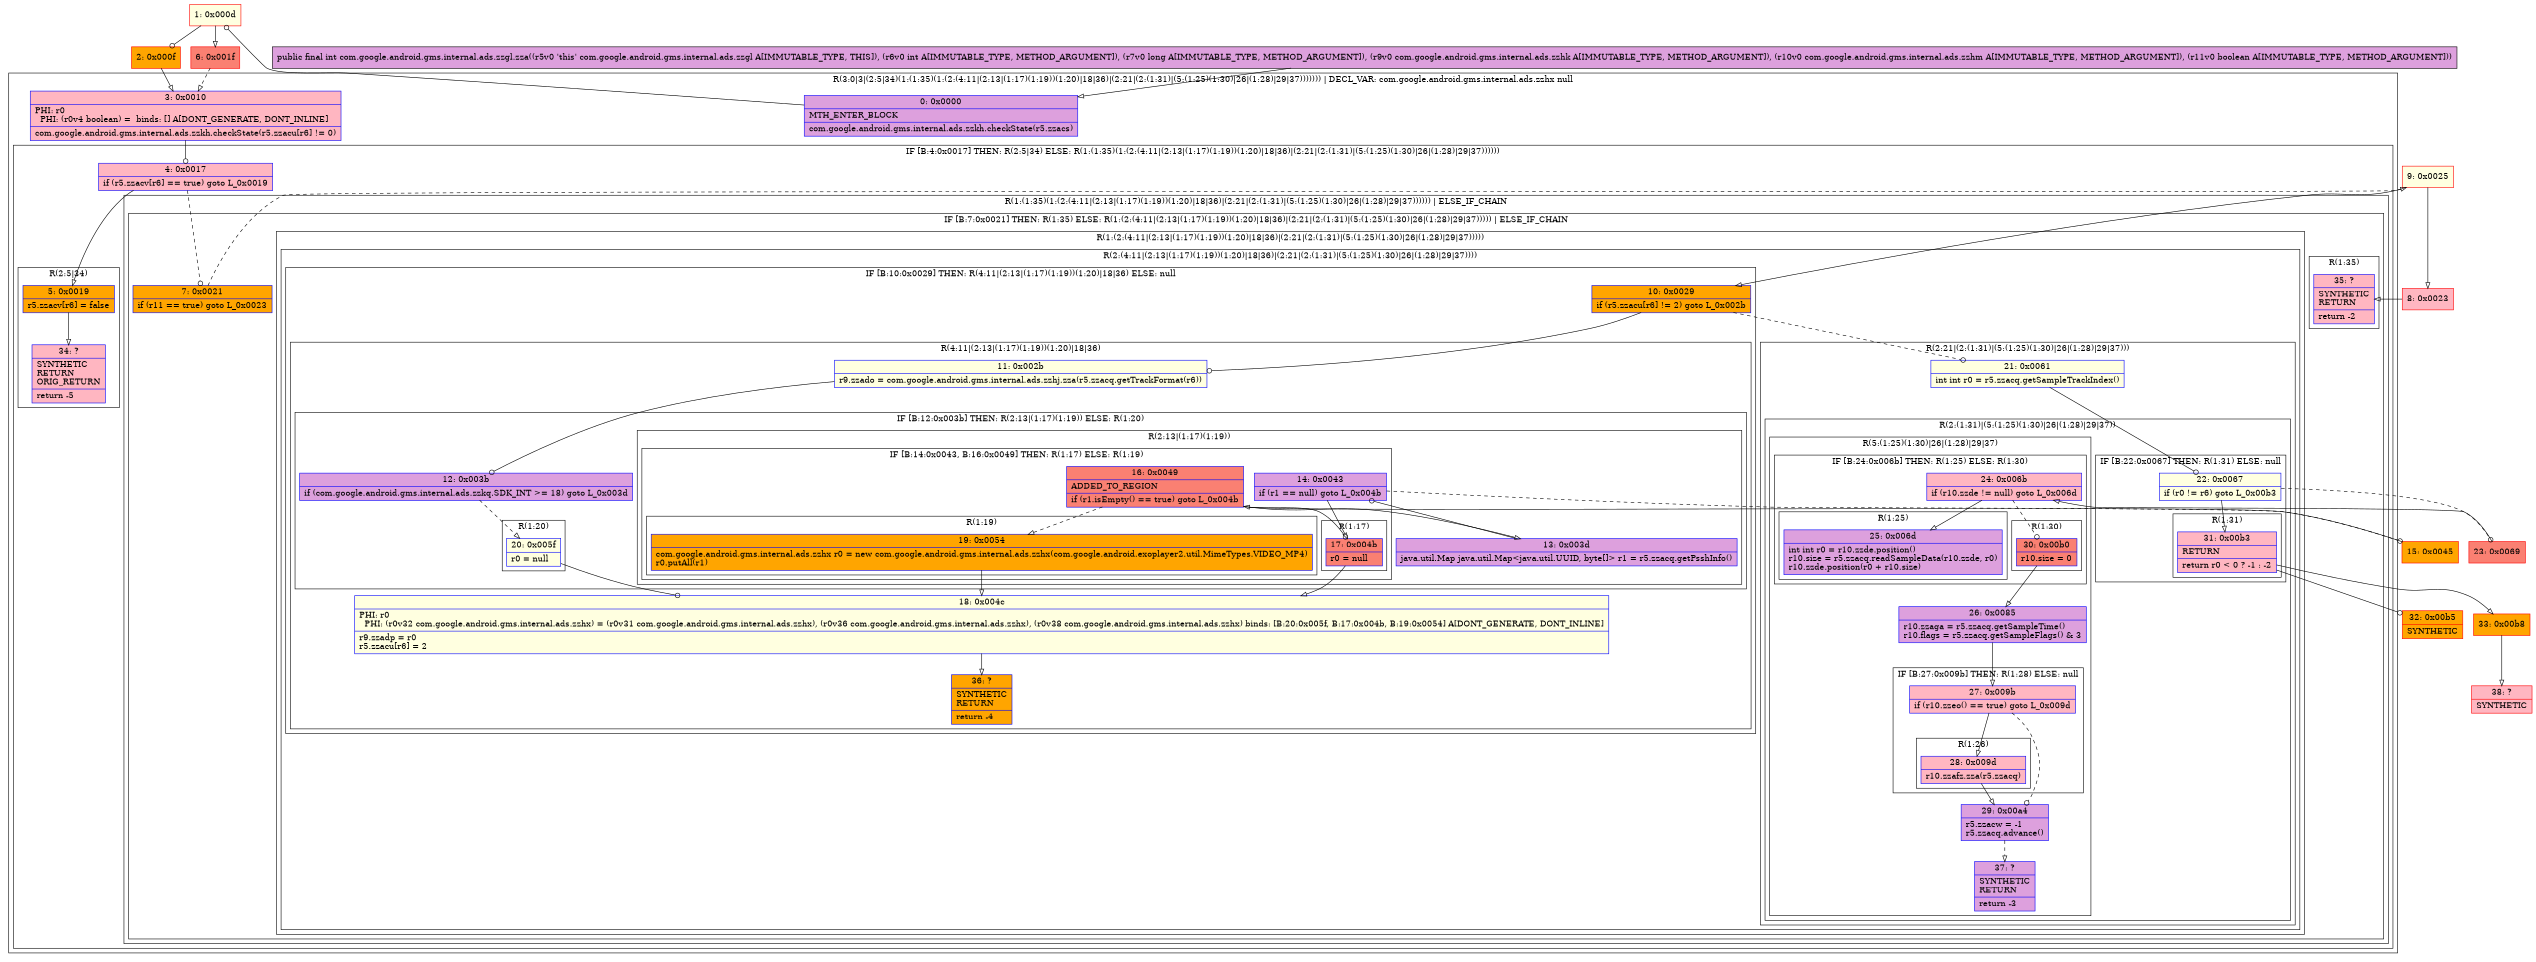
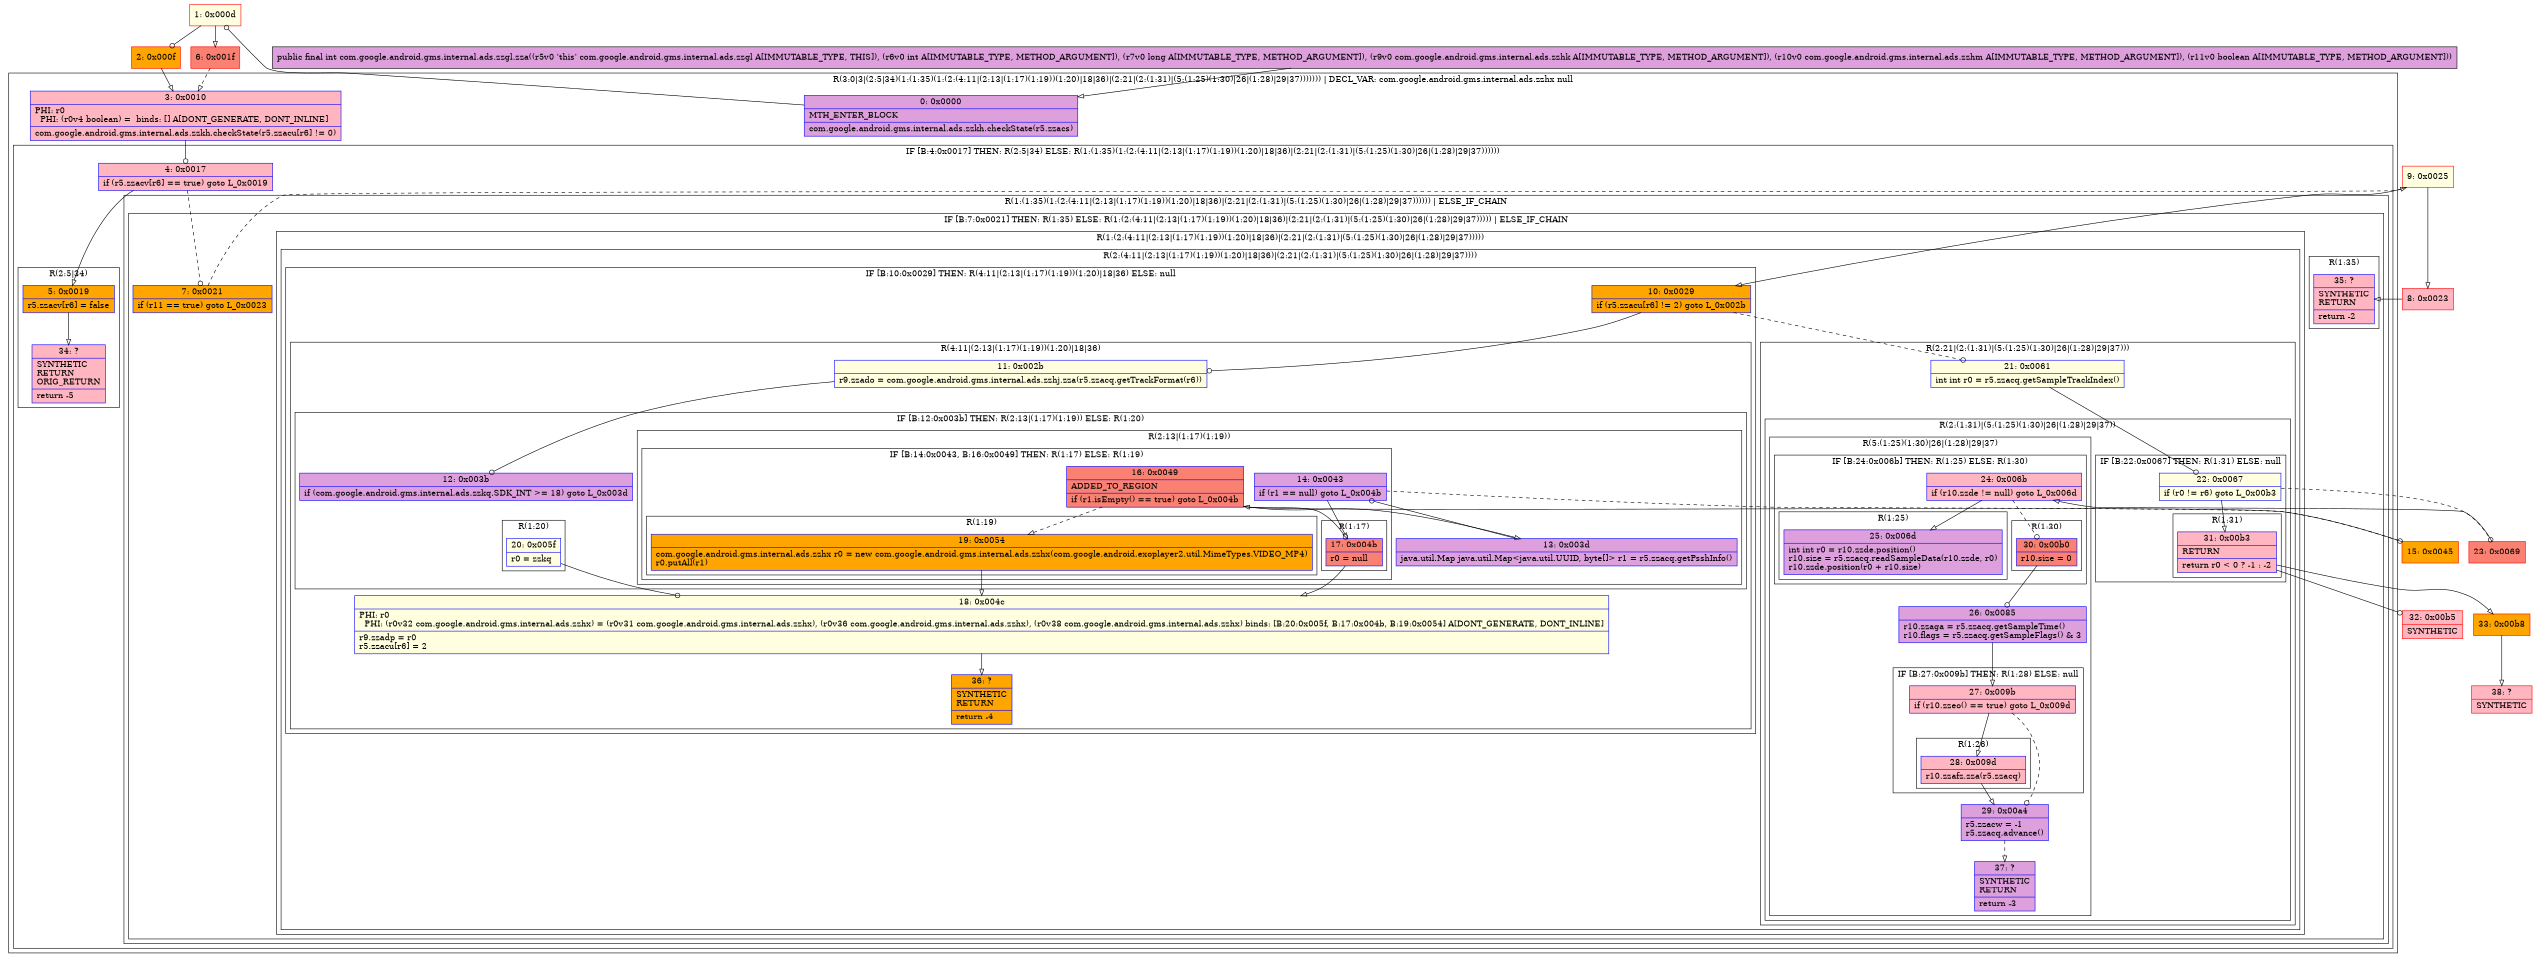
edge "12: 0x003b" -> "20: 0x005f": removed
node "20: 0x005f": text "r0 = null" -> "r0 = zzkq"
edge "30: 0x00b0" -> "26: 0x0085": arrowhead onormal -> odot
node "32: 0x00b5": fillcolor orange -> lightpink
